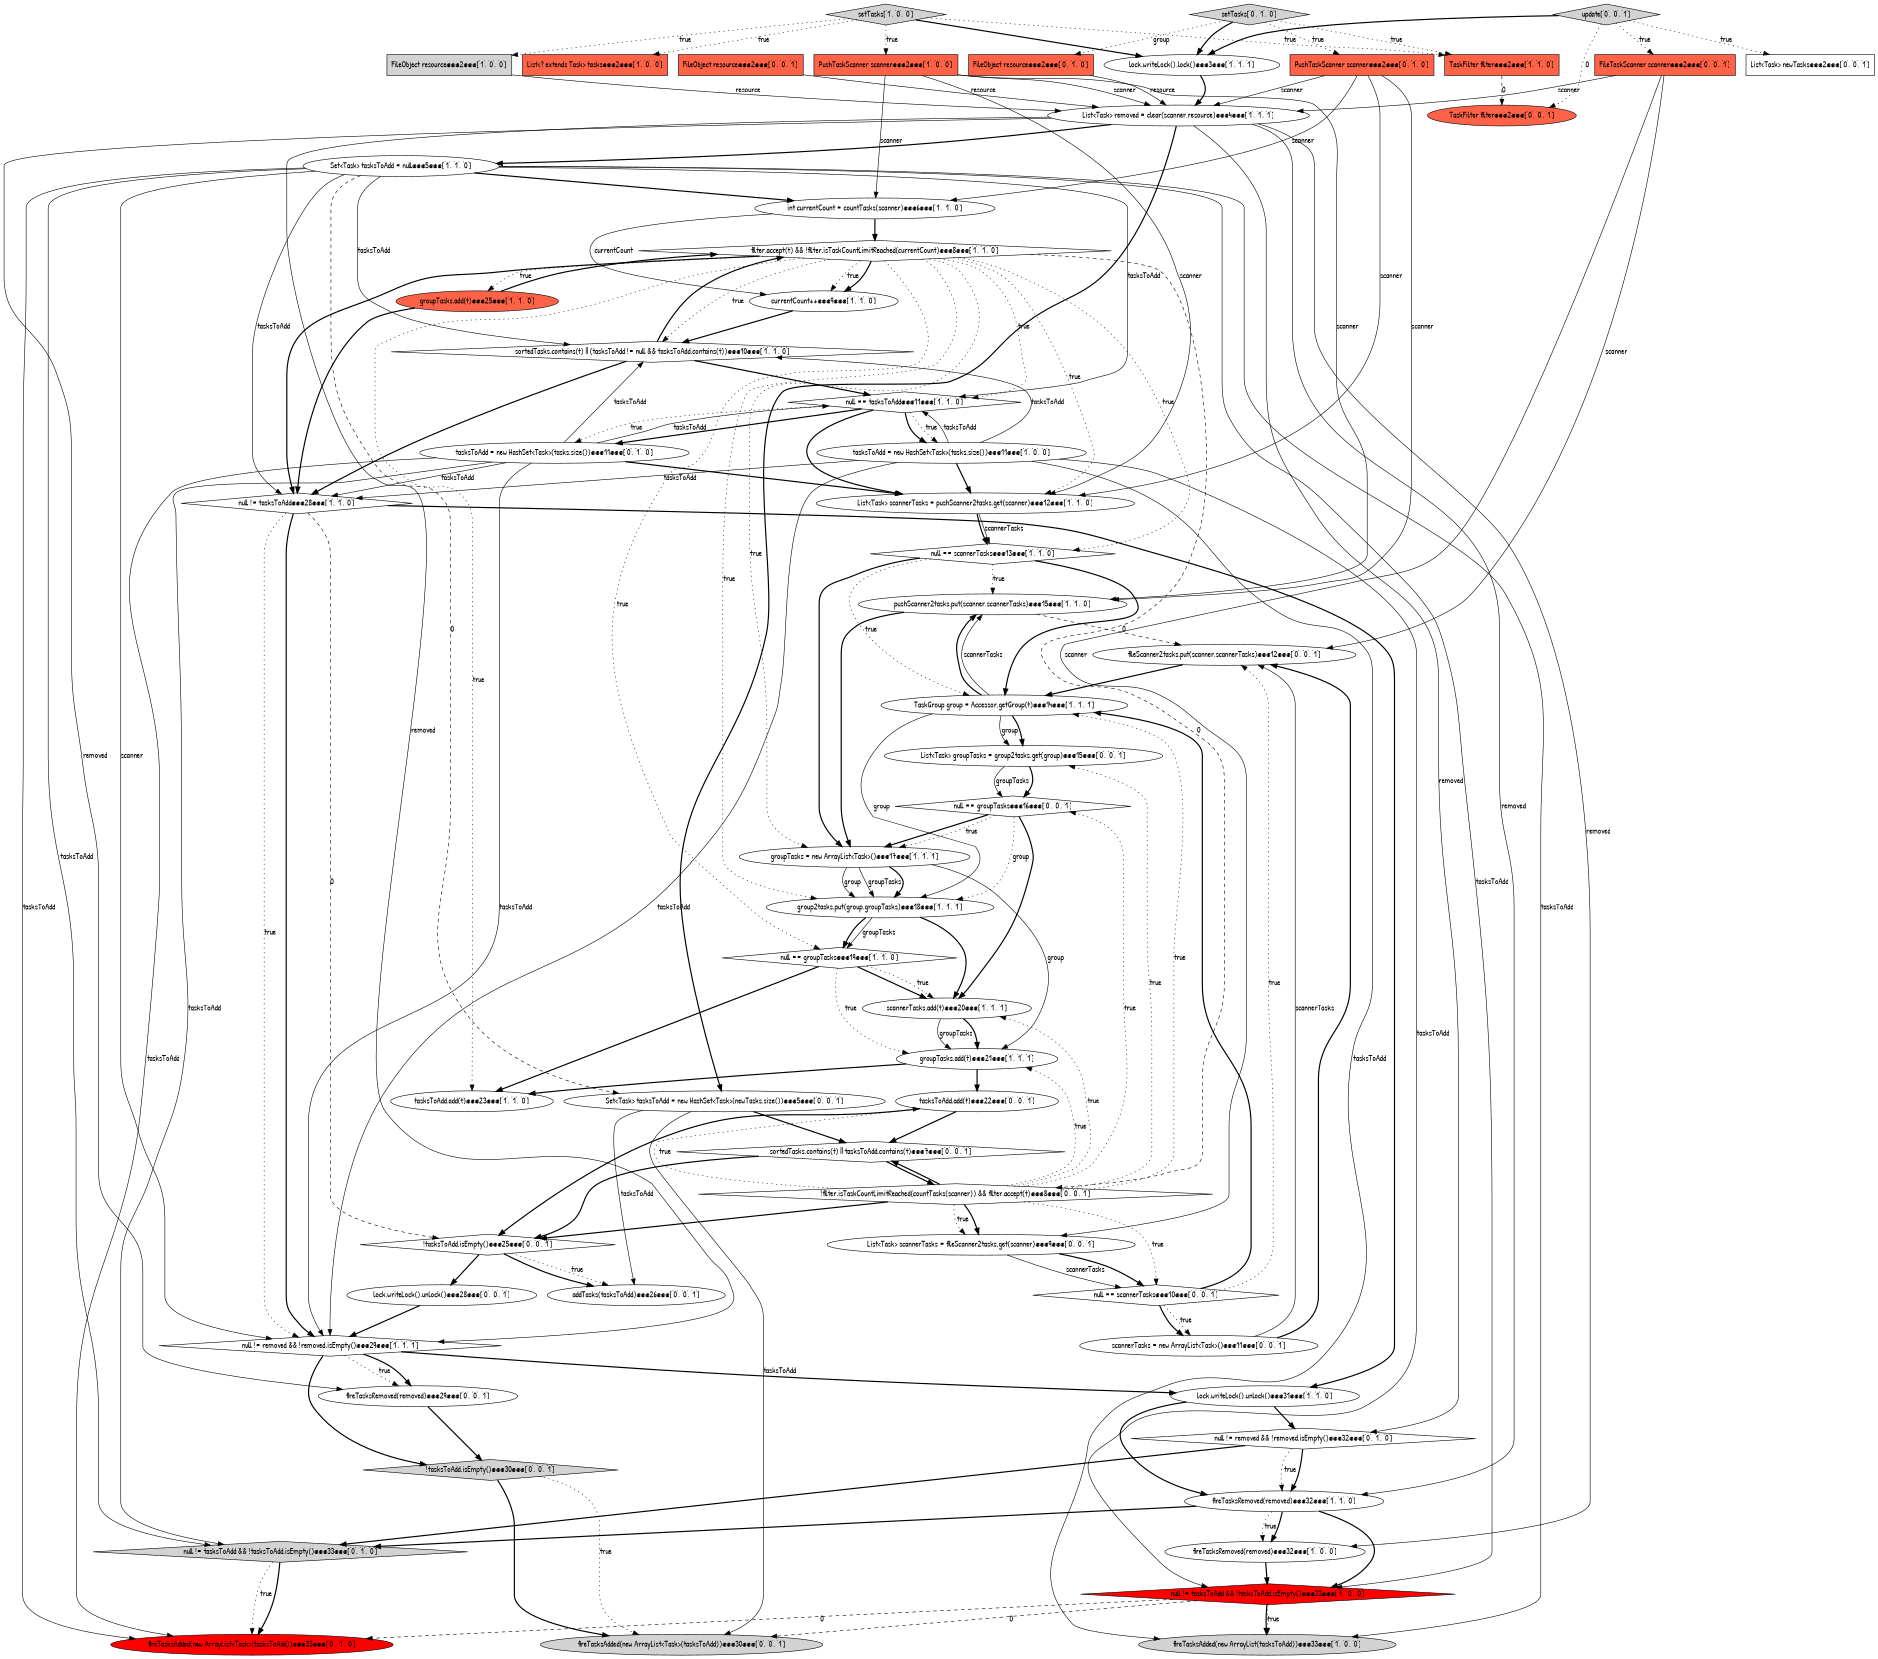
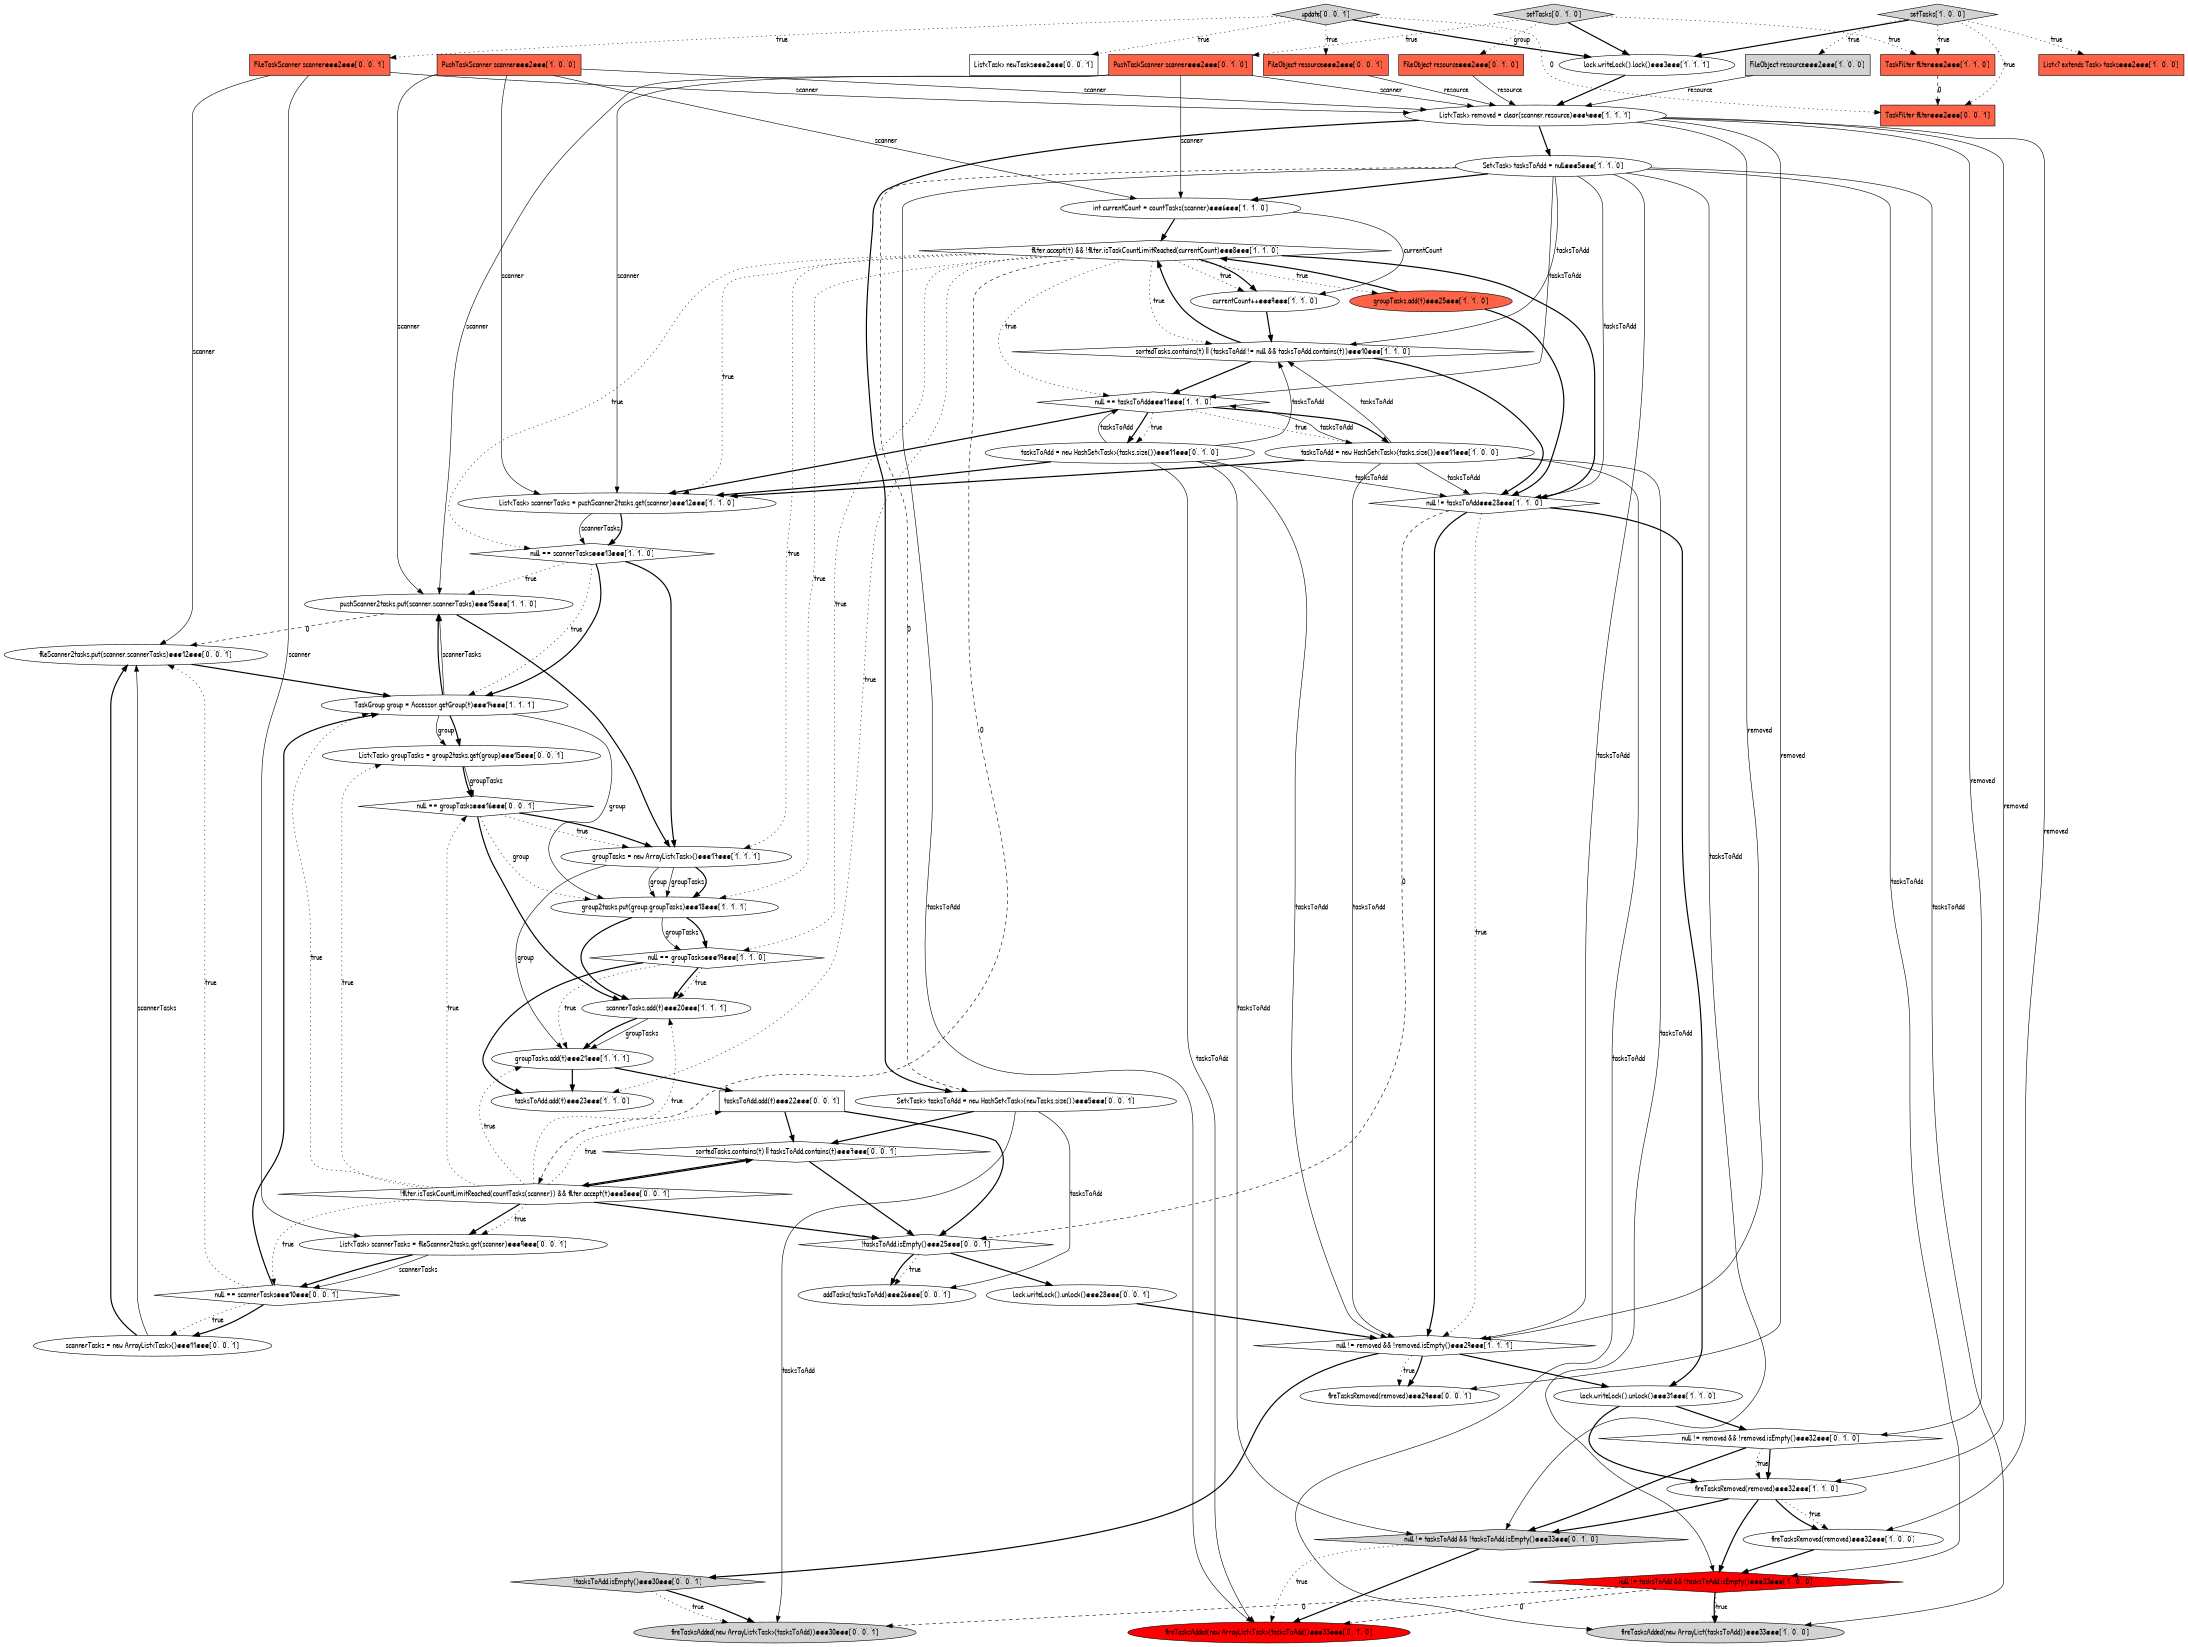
edge "setTasks['1', '0', '0']" -> "PushTaskScanner scanner@@@2@@@['1', '0', '0']": now "setTasks['1', '0', '0']" -> "TaskFilter filter@@@2@@@['0', '0', '1']"
edge "update['0', '0', '1']" -> "FileObject resource@@@2@@@['0', '0', '1']": added, label "true"
node "TaskFilter filter@@@2@@@['0', '0', '1']": shape ellipse -> box
edge "Set<Task> tasksToAdd = null@@@5@@@['1', '1', '0']" -> "null != removed && !removed.isEmpty()@@@29@@@['1', '1', '1']": label "scanner" -> "tasksToAdd"
node "tasksToAdd.add(t)@@@22@@@['0', '0', '1']": shape ellipse -> box
edge "fireTasksRemoved(removed)@@@29@@@['0', '0', '1']" -> "!tasksToAdd.isEmpty()@@@30@@@['0', '0', '1']": removed
